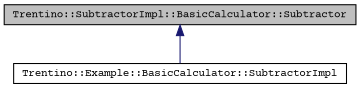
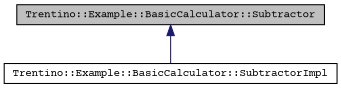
node "Trentino::SubtractorImpl::BasicCalculator::Subtractor": label "Trentino::SubtractorImpl::BasicCalculator::Subtractor" -> "Trentino::Example::BasicCalculator::Subtractor"
